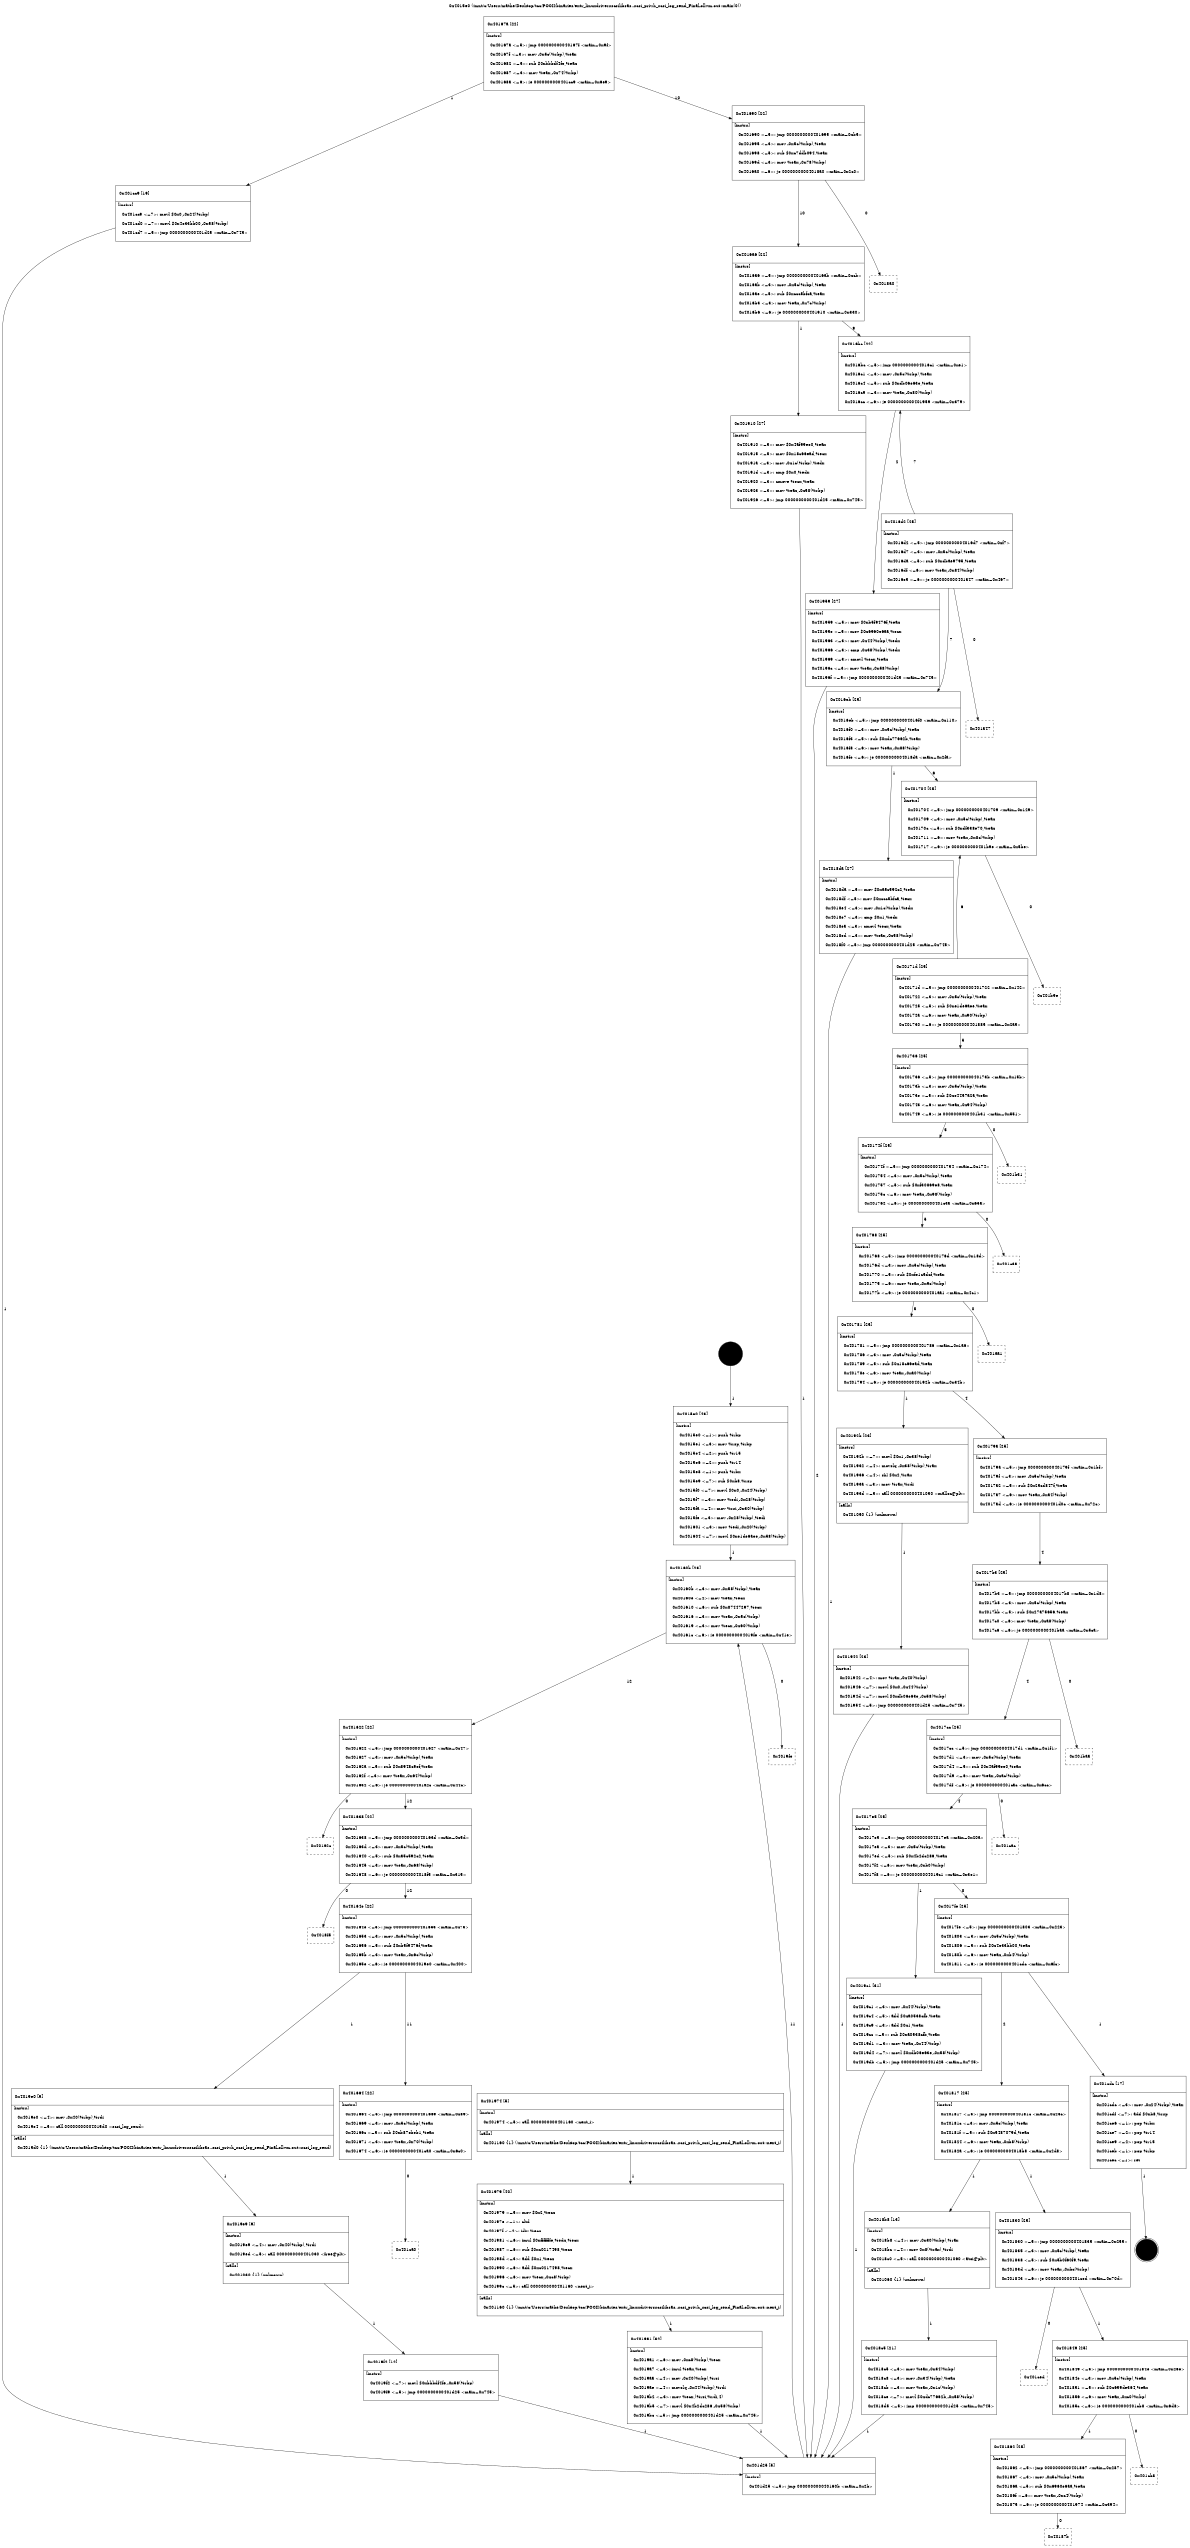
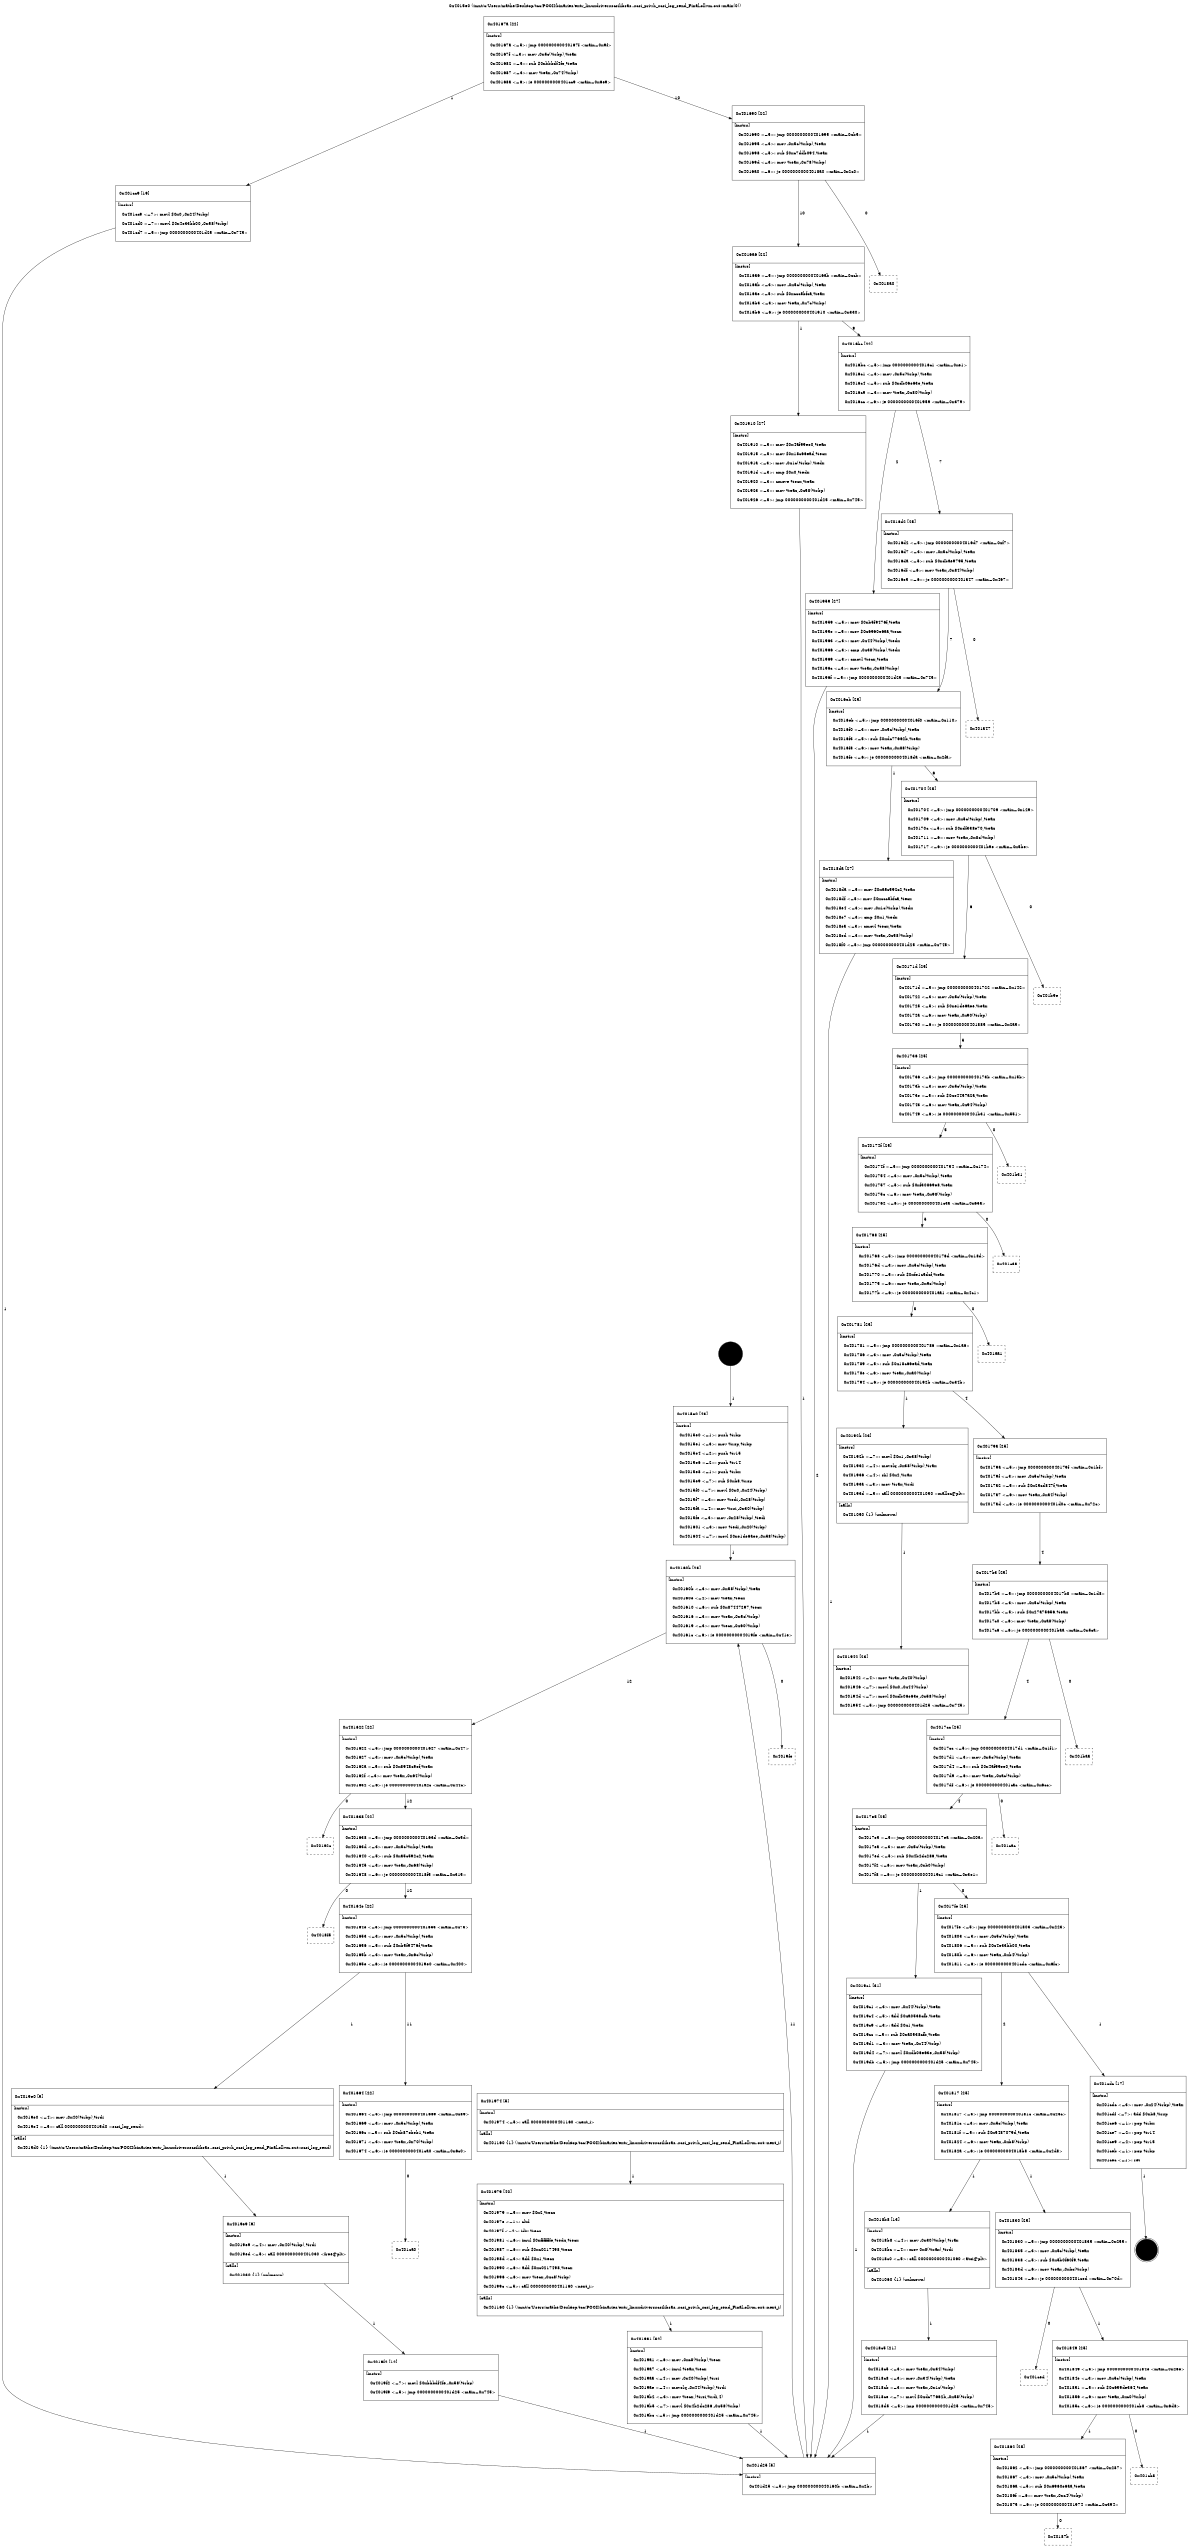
edge "0x4016d2 [25]" -> "0x4016bc [22]": reversed
edge "0x40171d [25]" -> "0x401704 [25]": reversed
edge "0x401942 [23]" -> "0x401d25 [5]": removed, label "1"
